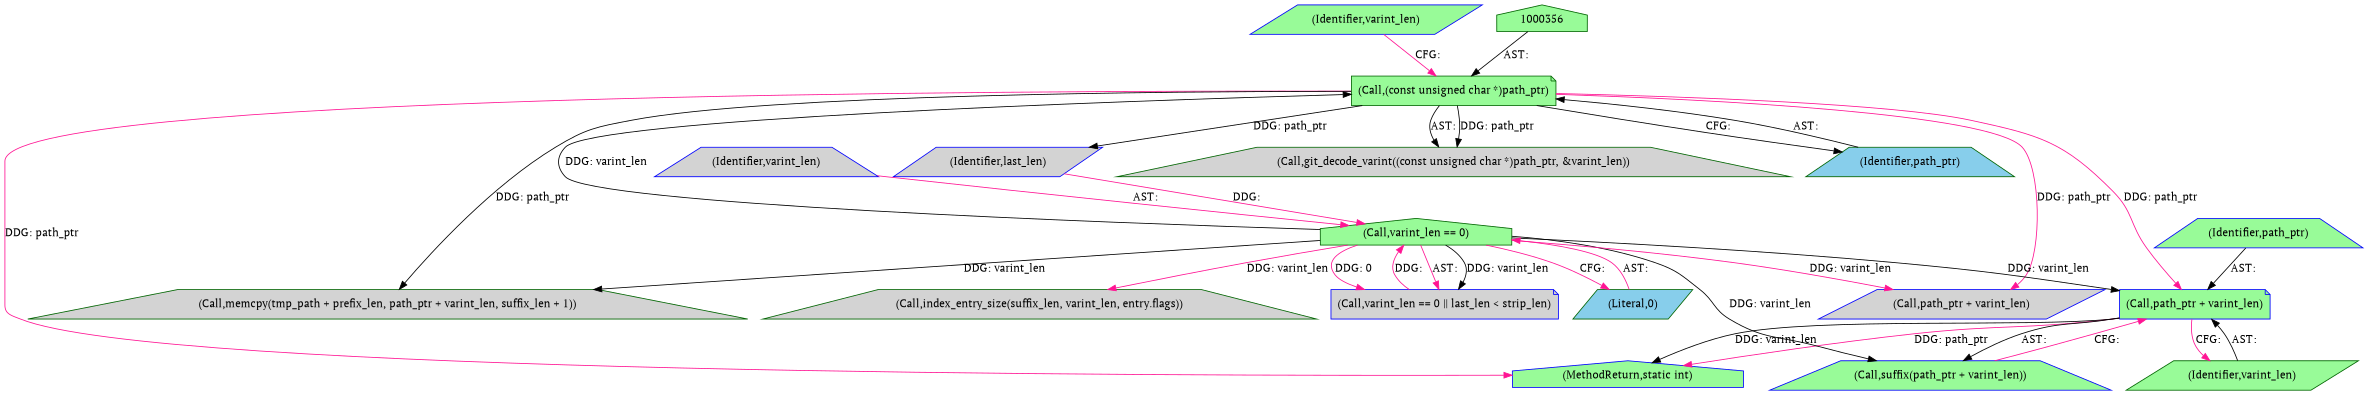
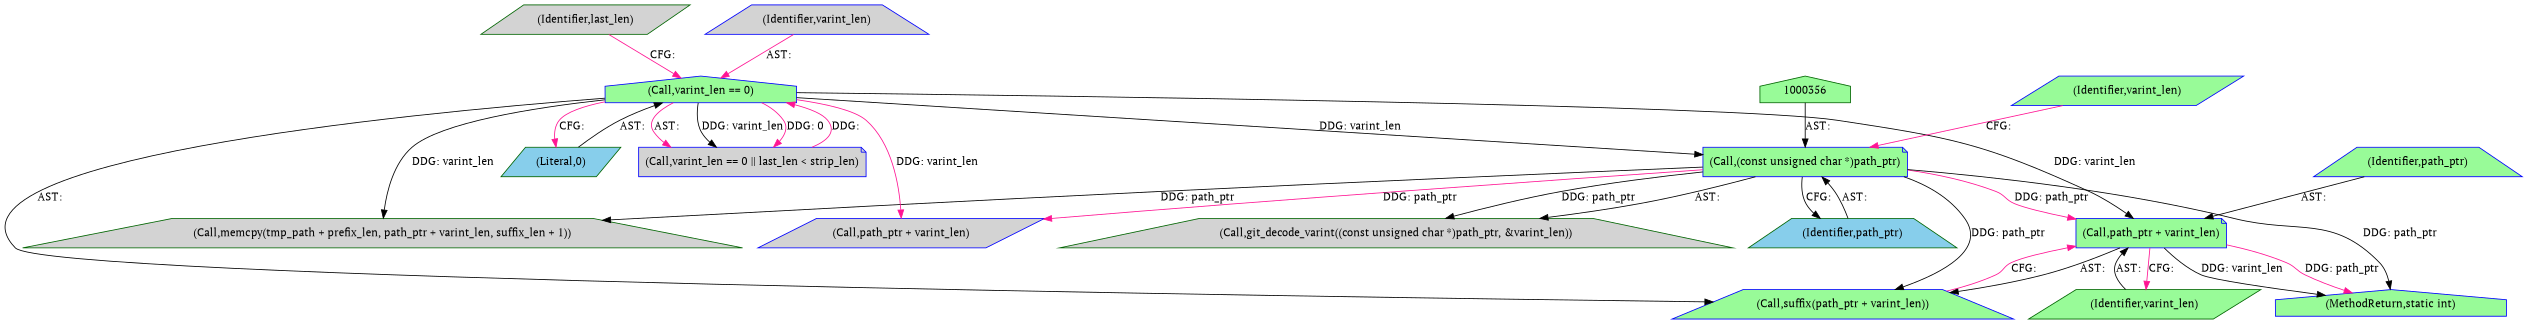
node "(Call,(const unsigned char *)path_ptr)": color darkgreen -> blue
edge "(Call,(const unsigned char *)path_ptr)" -> "(Identifier,last_len)": now "(Call,(const unsigned char *)path_ptr)" -> "(Call,suffix(path_ptr + varint_len))"
node "(Identifier,last_len)": color blue -> darkgreen
edge "(Identifier,last_len)" -> "(Call,varint_len == 0)": label "DDG: " -> "CFG: "
node "(Call,varint_len == 0)": color darkgreen -> blue
edge "(Literal,0)" -> "(Call,varint_len == 0)": color deeppink -> black
node "(Call,index_entry_size(suffix_len, varint_len, entry.flags))": removed
edge "(Call,varint_len == 0)" -> "(Call,suffix(path_ptr + varint_len))": label "DDG: varint_len" -> "AST: "
edge "(Call,(const unsigned char *)path_ptr)" -> "(MethodReturn,static int)": color deeppink -> black
